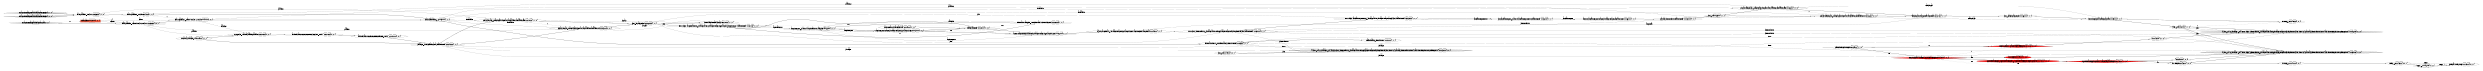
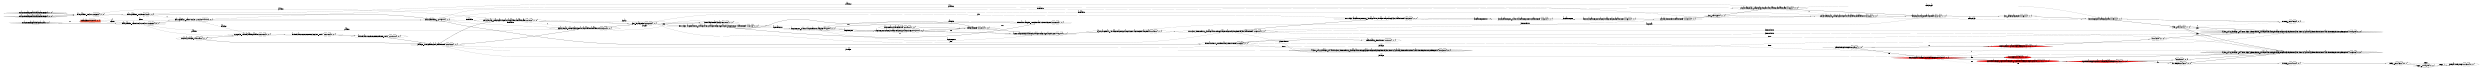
node "jobID = null@@@49@@@['0', '0', '1']": removed
